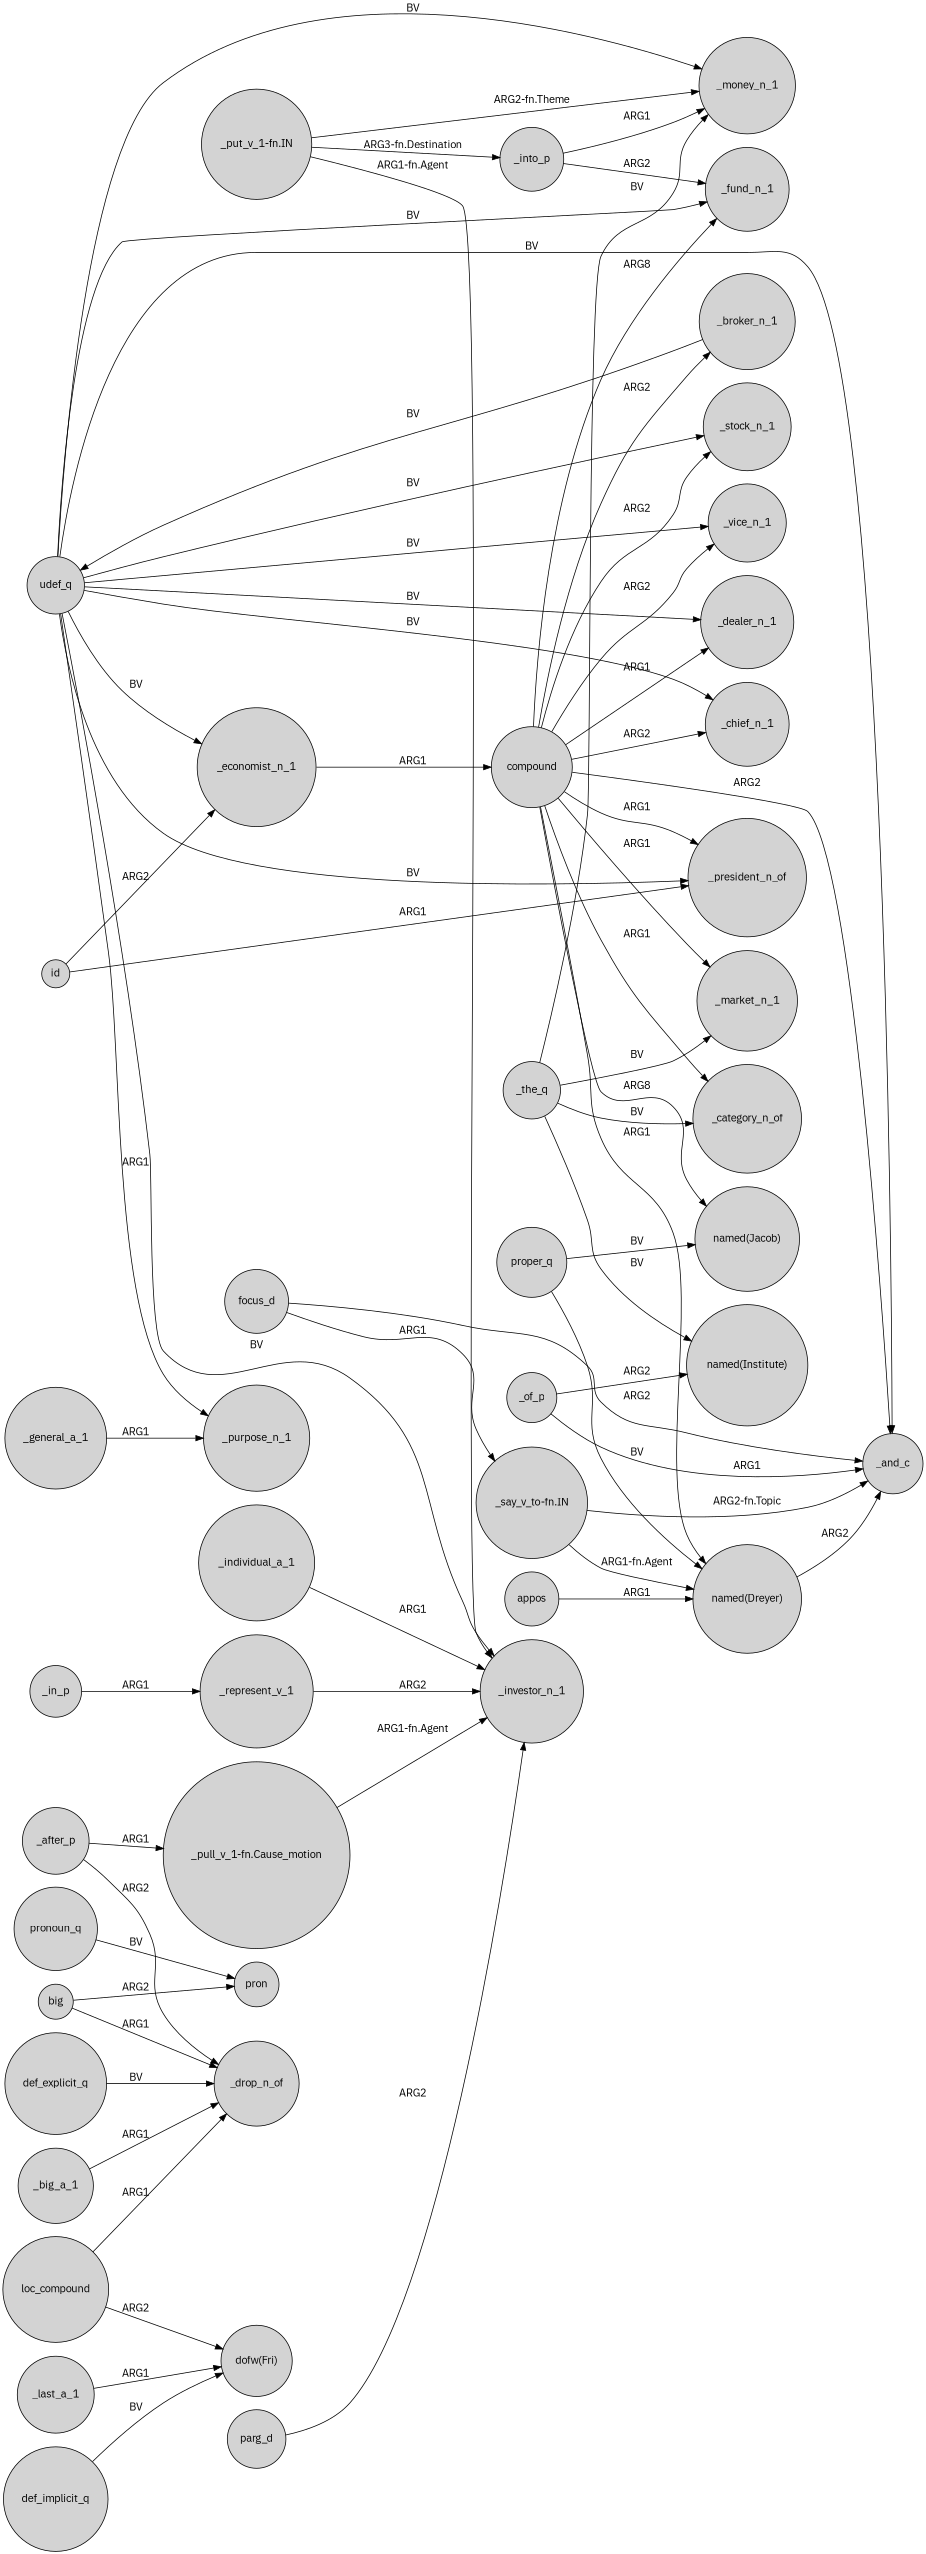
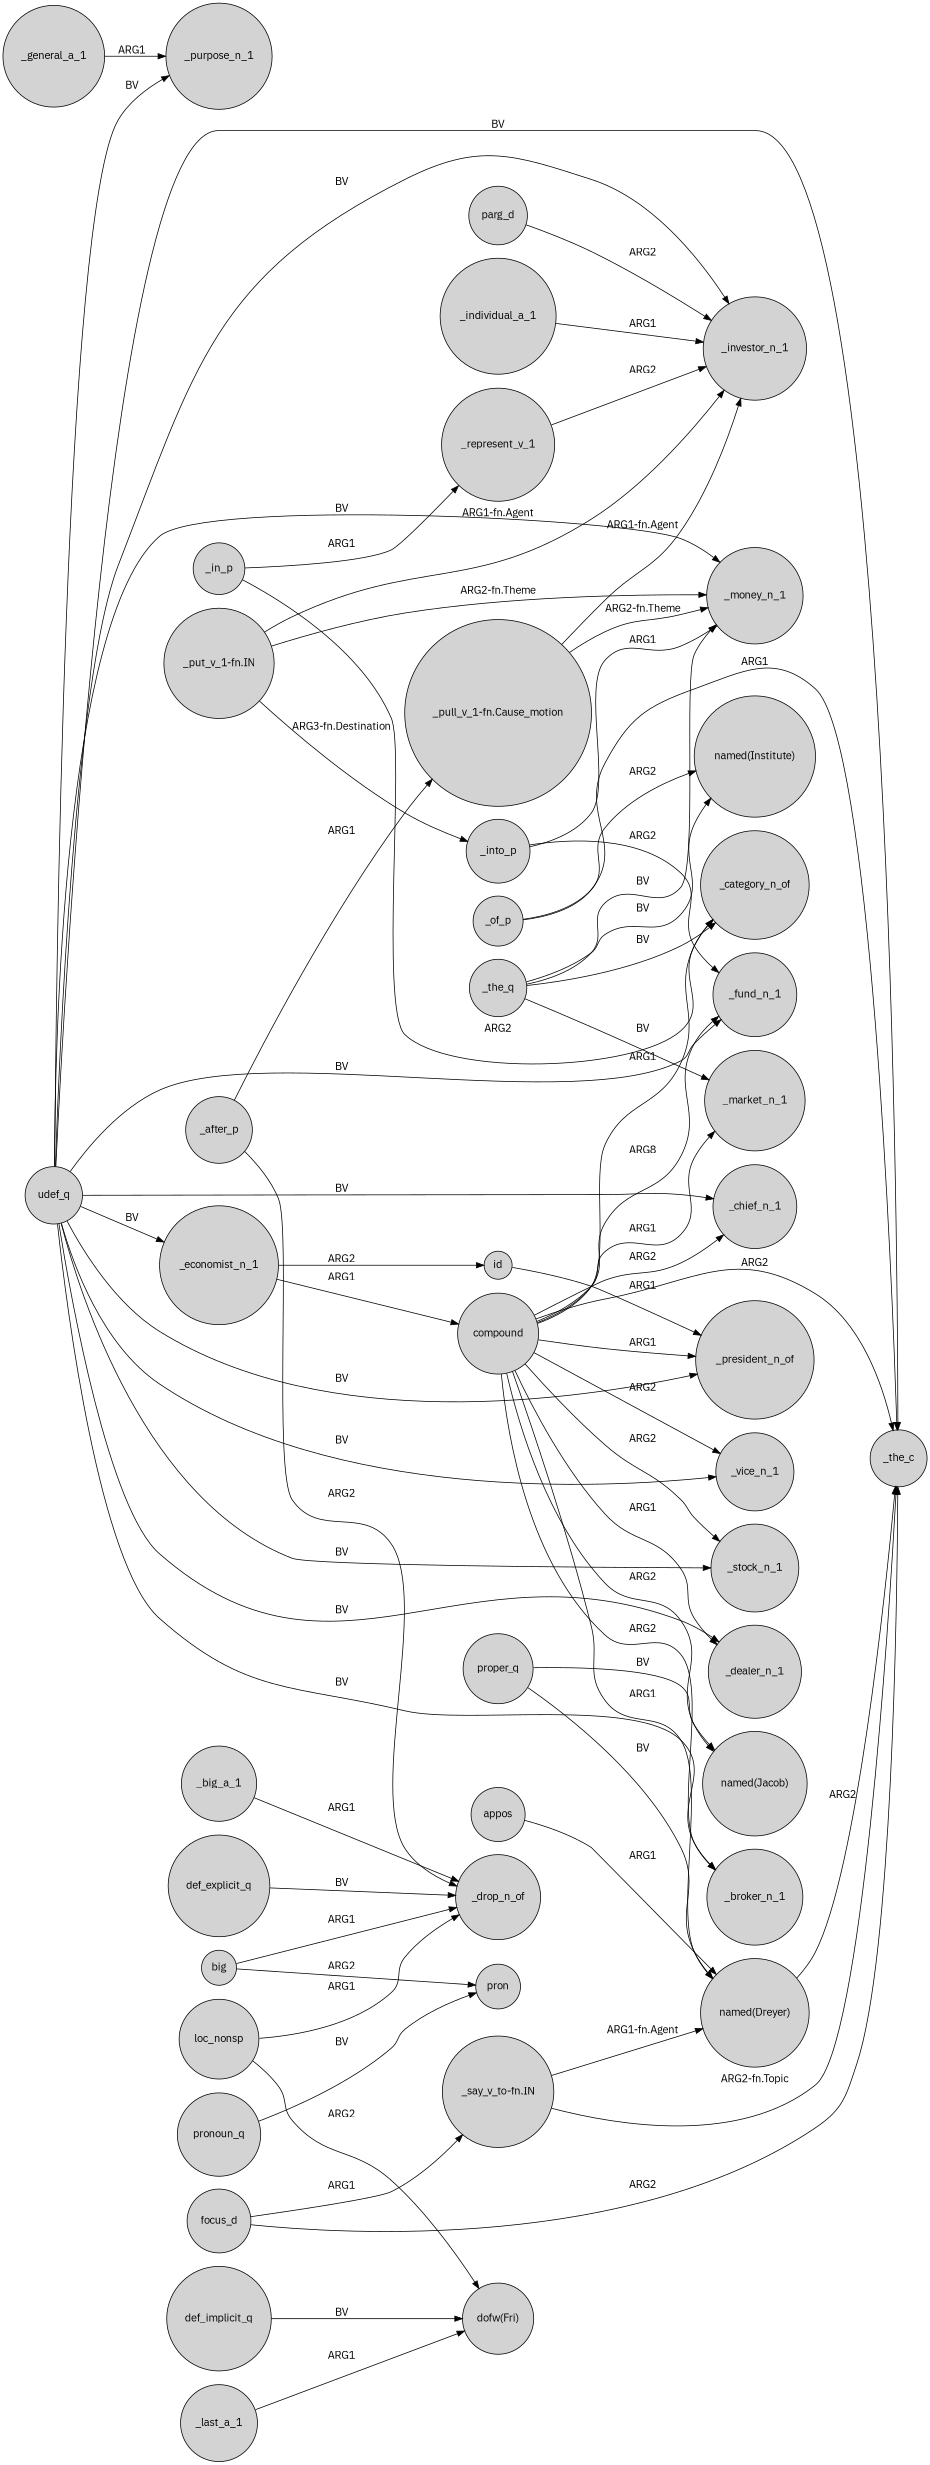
edge "_broker_n_1" -> "udef_q": reversed
edge "_pull_v_1-fn.Cause_motion" -> "_money_n_1": added, label "ARG2-fn.Theme"
edge "id" -> "_economist_n_1": reversed
edge "_in_p" -> "_category_n_of": added, label "ARG2"
edge "compound" -> "named(Jacob)": label "ARG8" -> "ARG2"
edge "udef_q" -> "_purpose_n_1": label "ARG1" -> "BV"
node "_and_c": label "_and_c" -> "_the_c"
node "loc_compound": label "loc_compound" -> "loc_nonsp"
